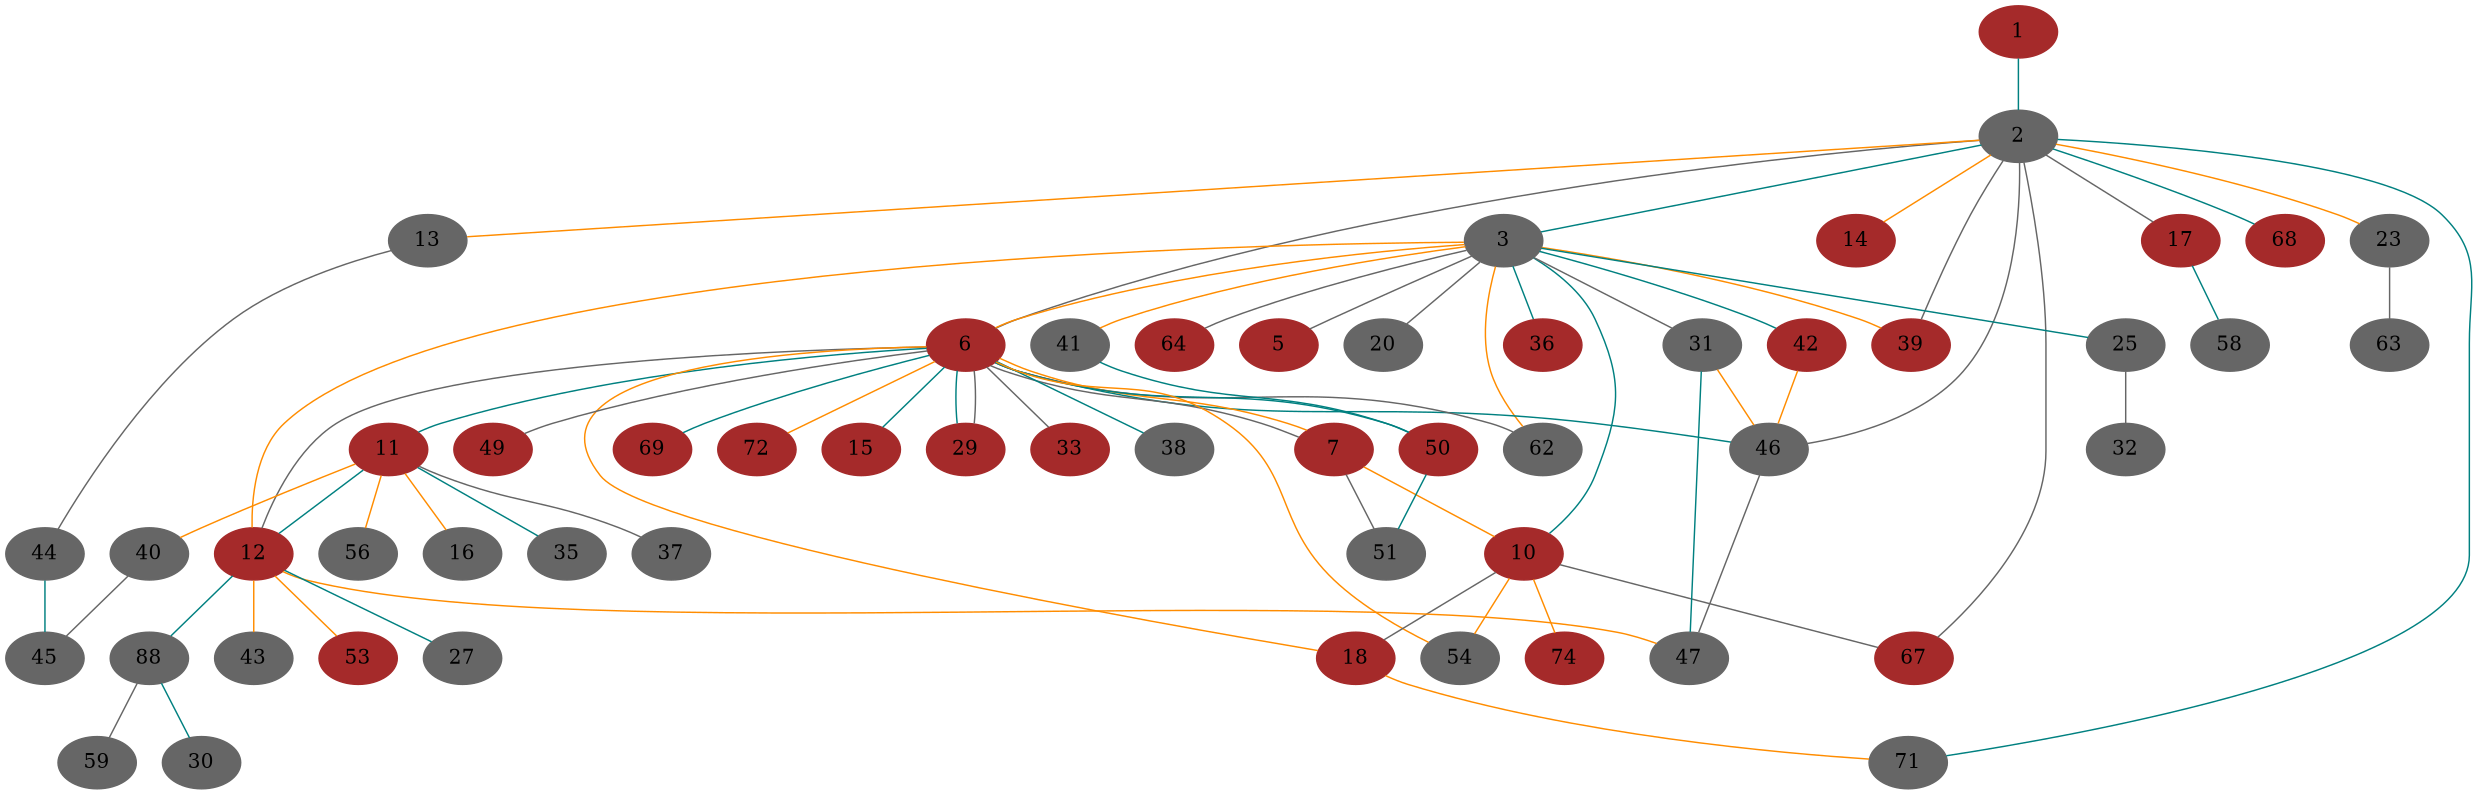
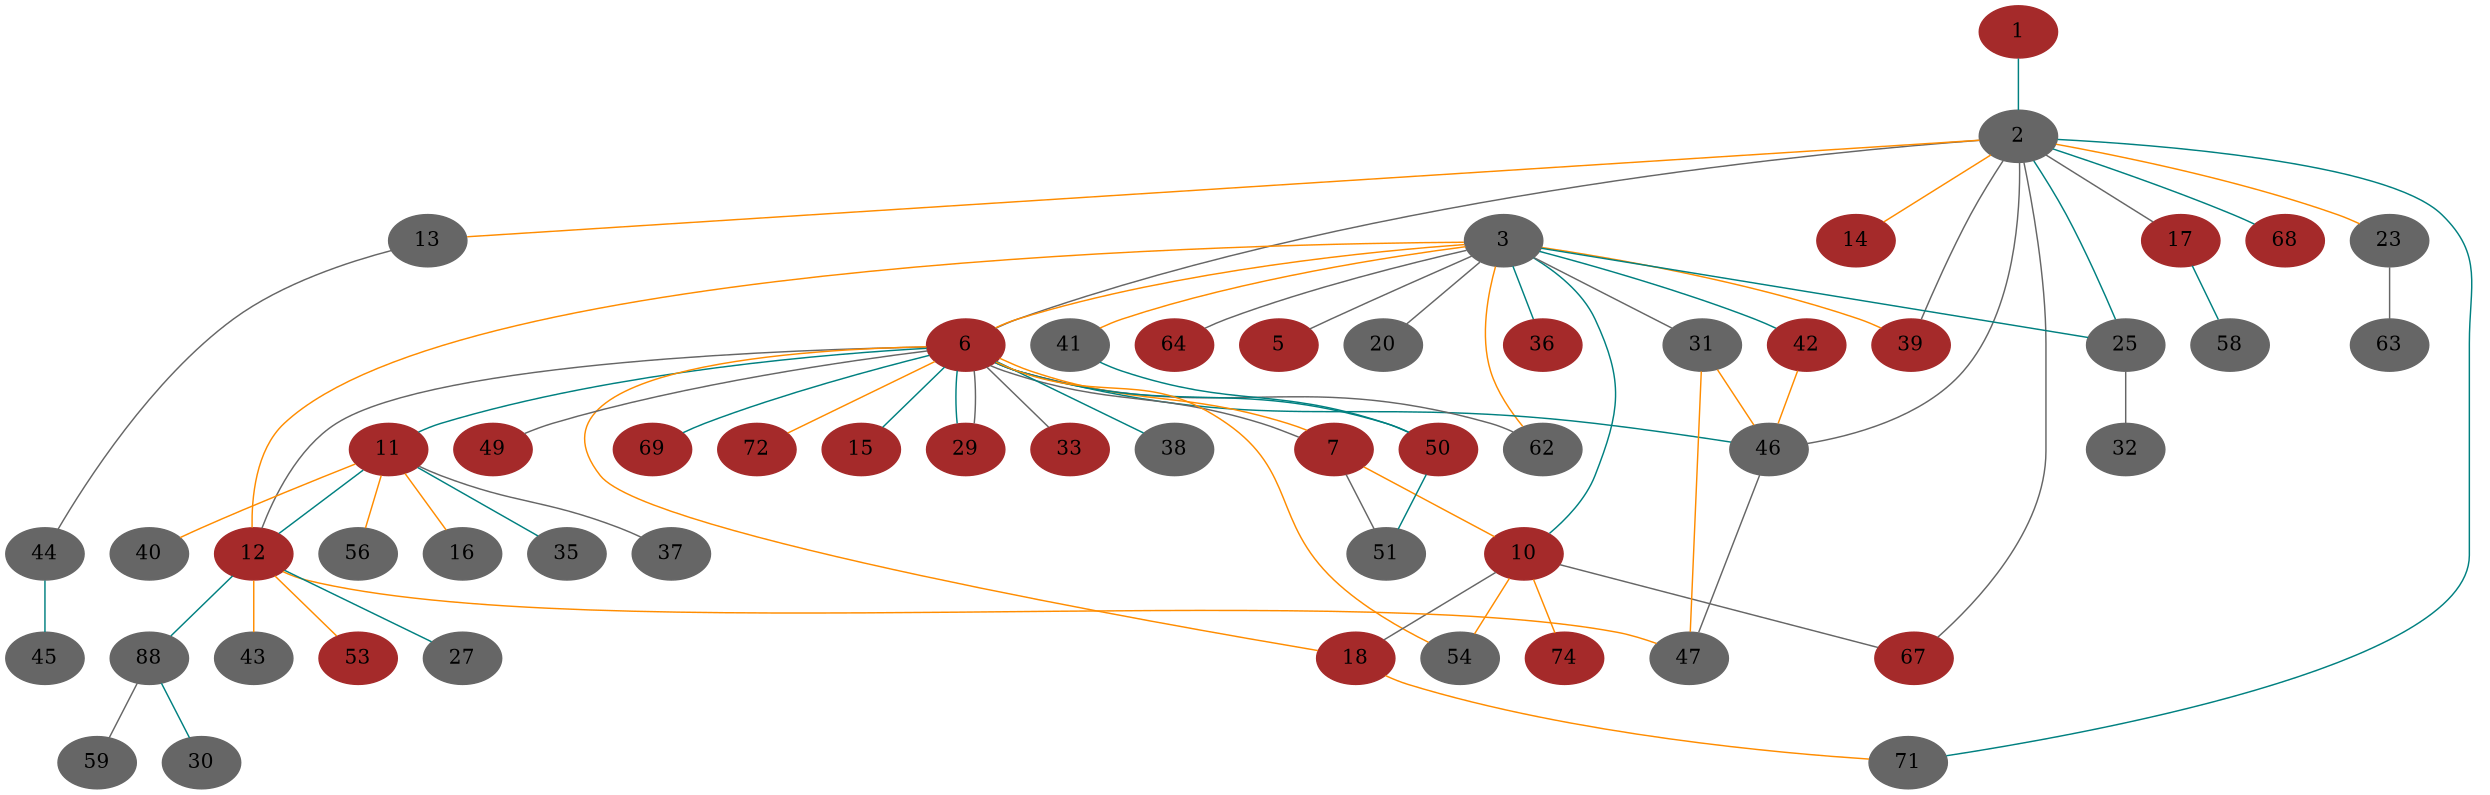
edge "2" -- "3": now "2" -- "25"
edge "31" -- "47": color teal -> darkorange
edge "40" -- "45": removed
